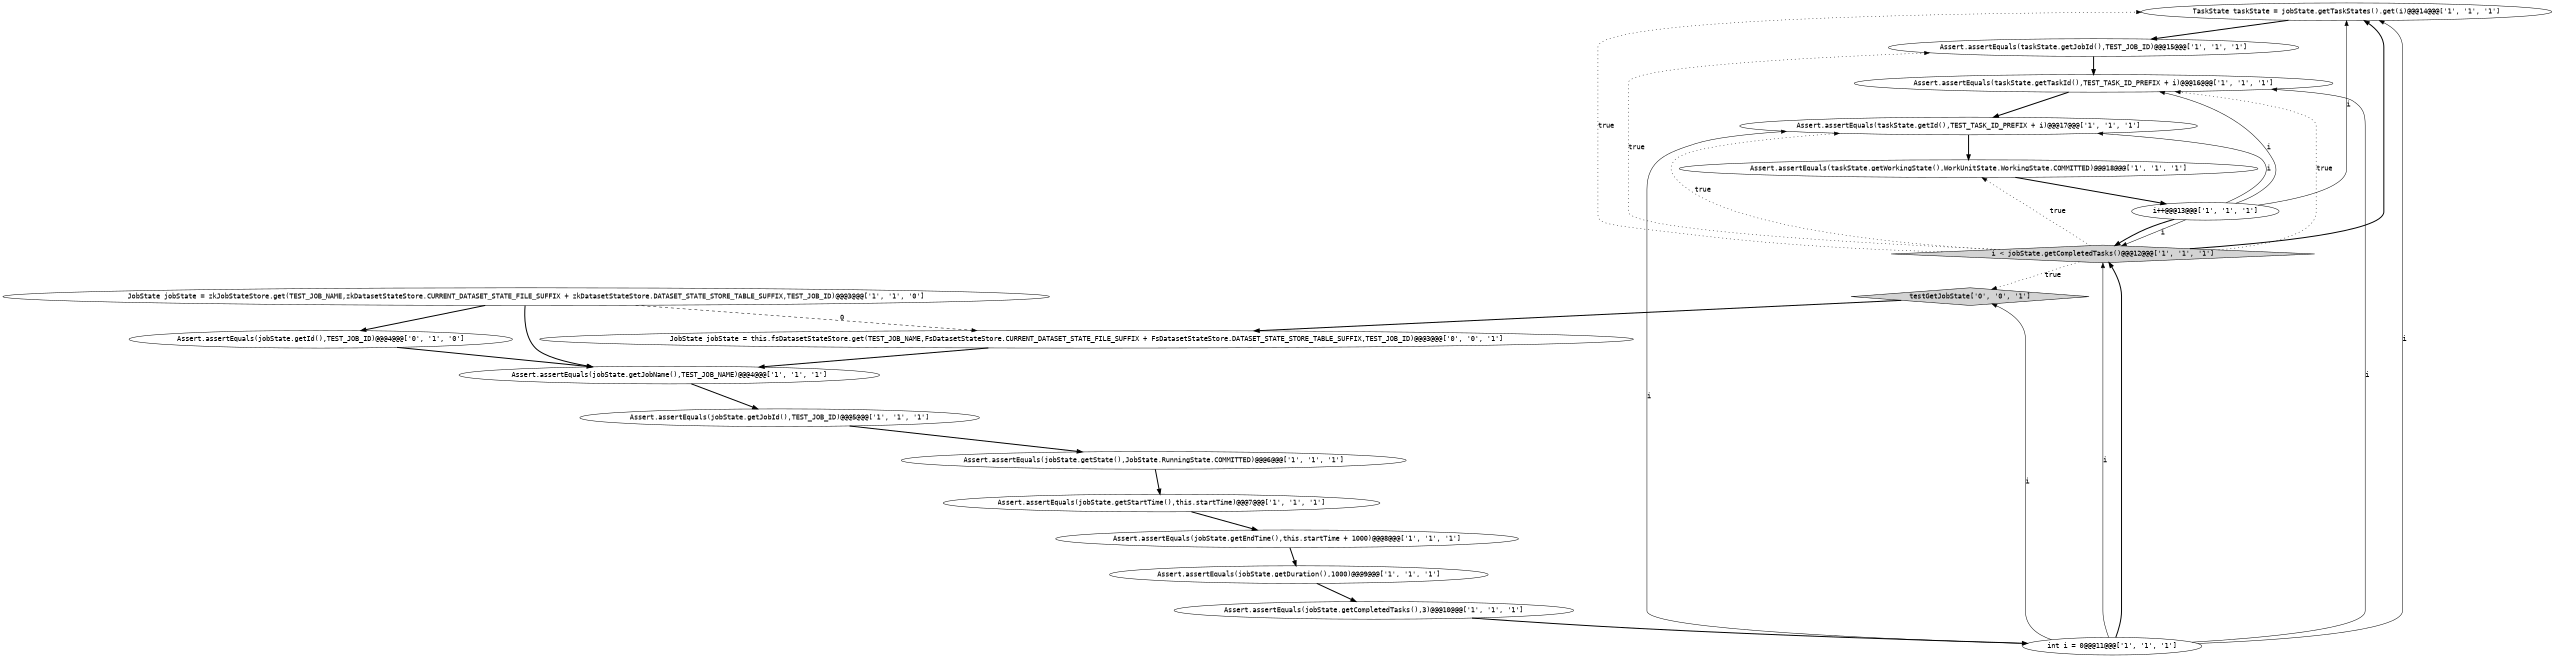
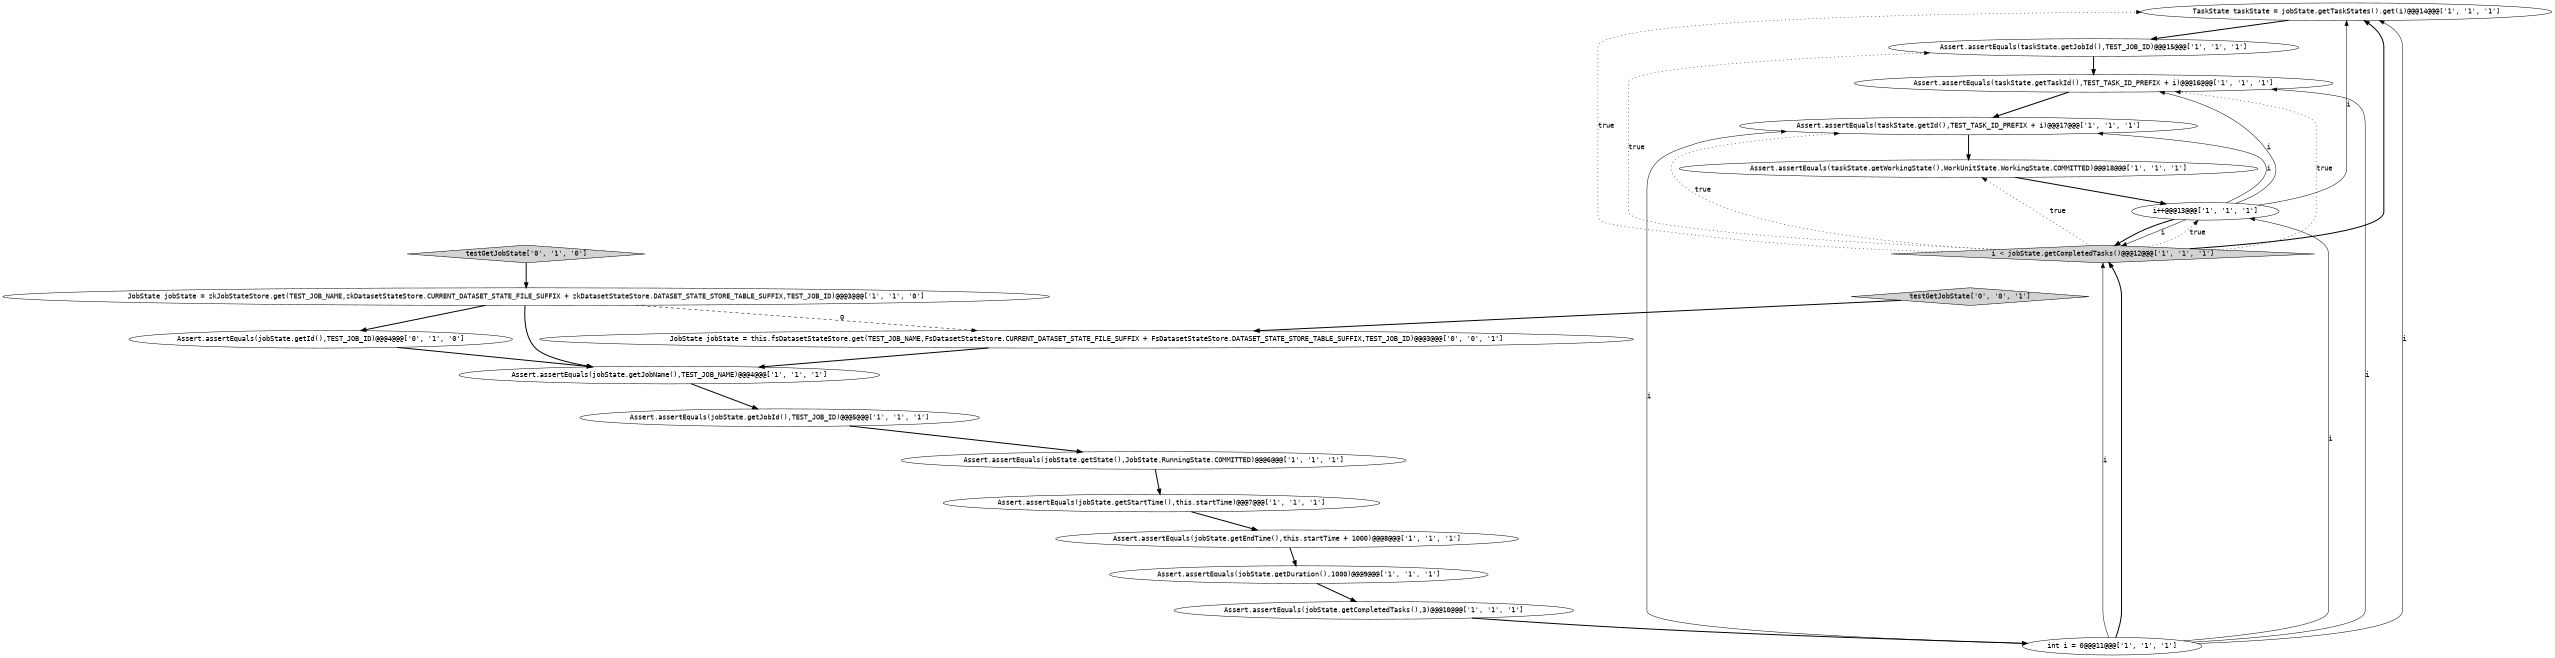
node "testGetJobState['0', '1', '0']": added
edge "i < jobState.getCompletedTasks()@@@12@@@['1', '1', '1']" -> "testGetJobState['0', '0', '1']": now "i < jobState.getCompletedTasks()@@@12@@@['1', '1', '1']" -> "i++@@@13@@@['1', '1', '1']"
edge "int i = 0@@@11@@@['1', '1', '1']" -> "testGetJobState['0', '0', '1']": now "int i = 0@@@11@@@['1', '1', '1']" -> "i++@@@13@@@['1', '1', '1']"
